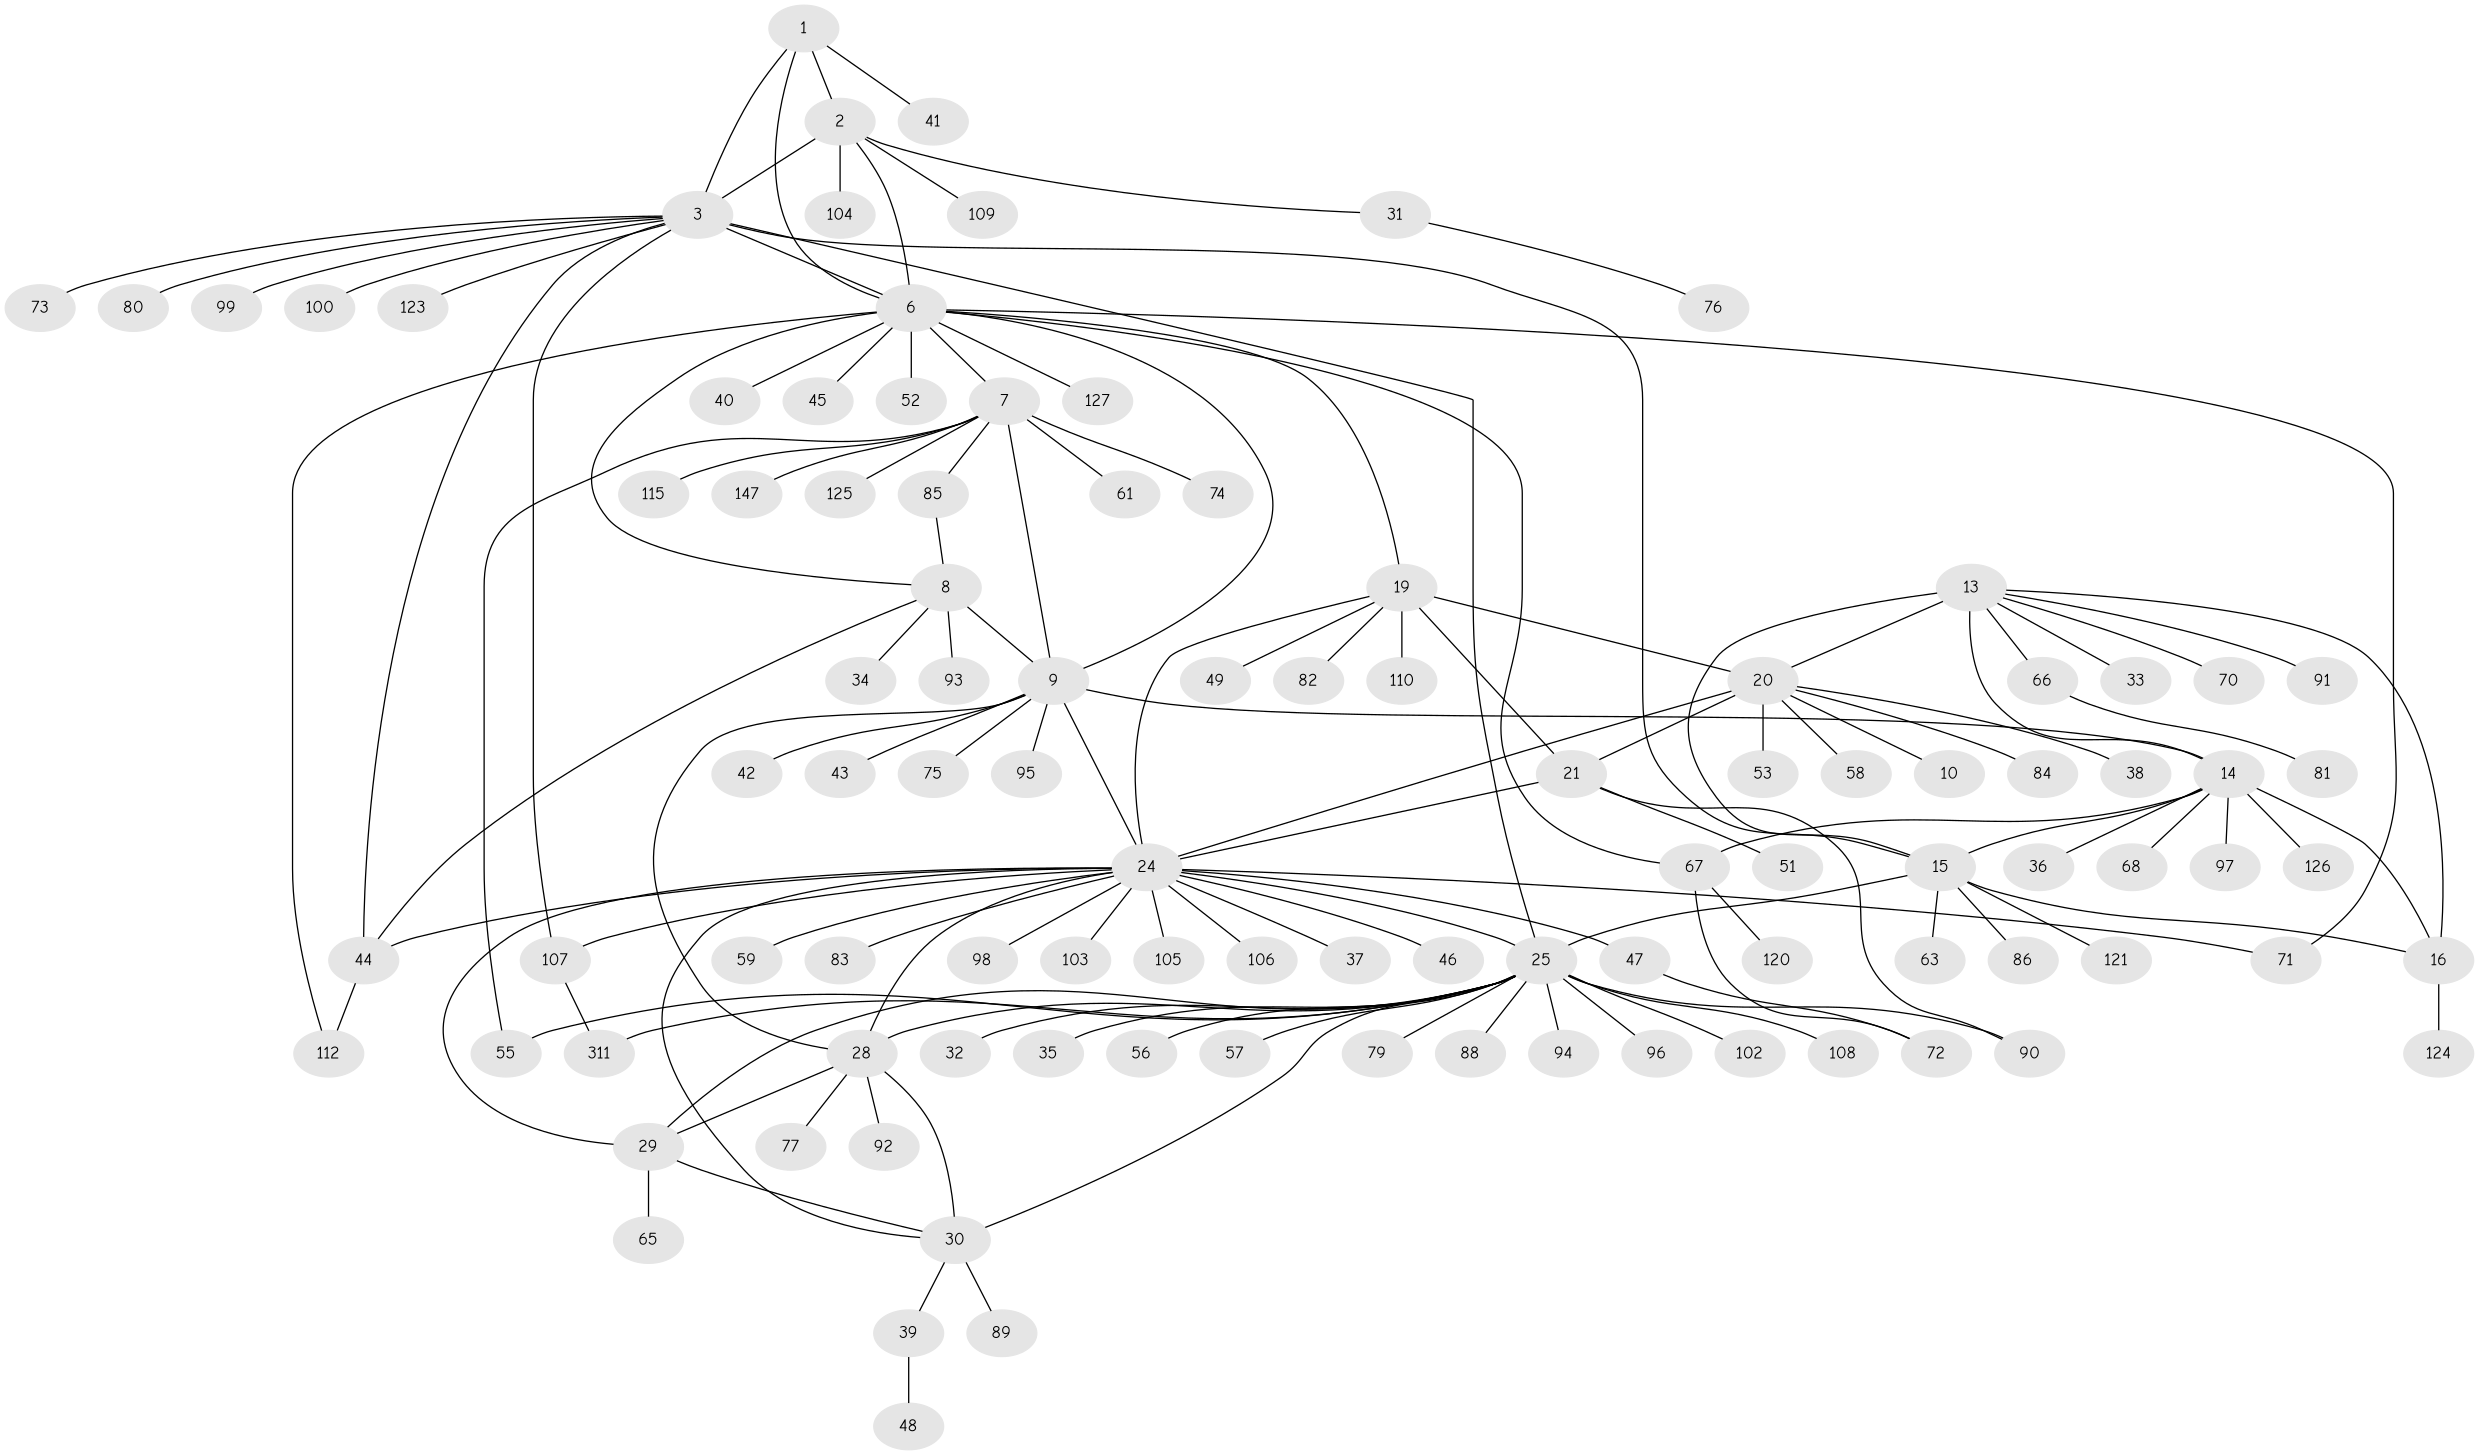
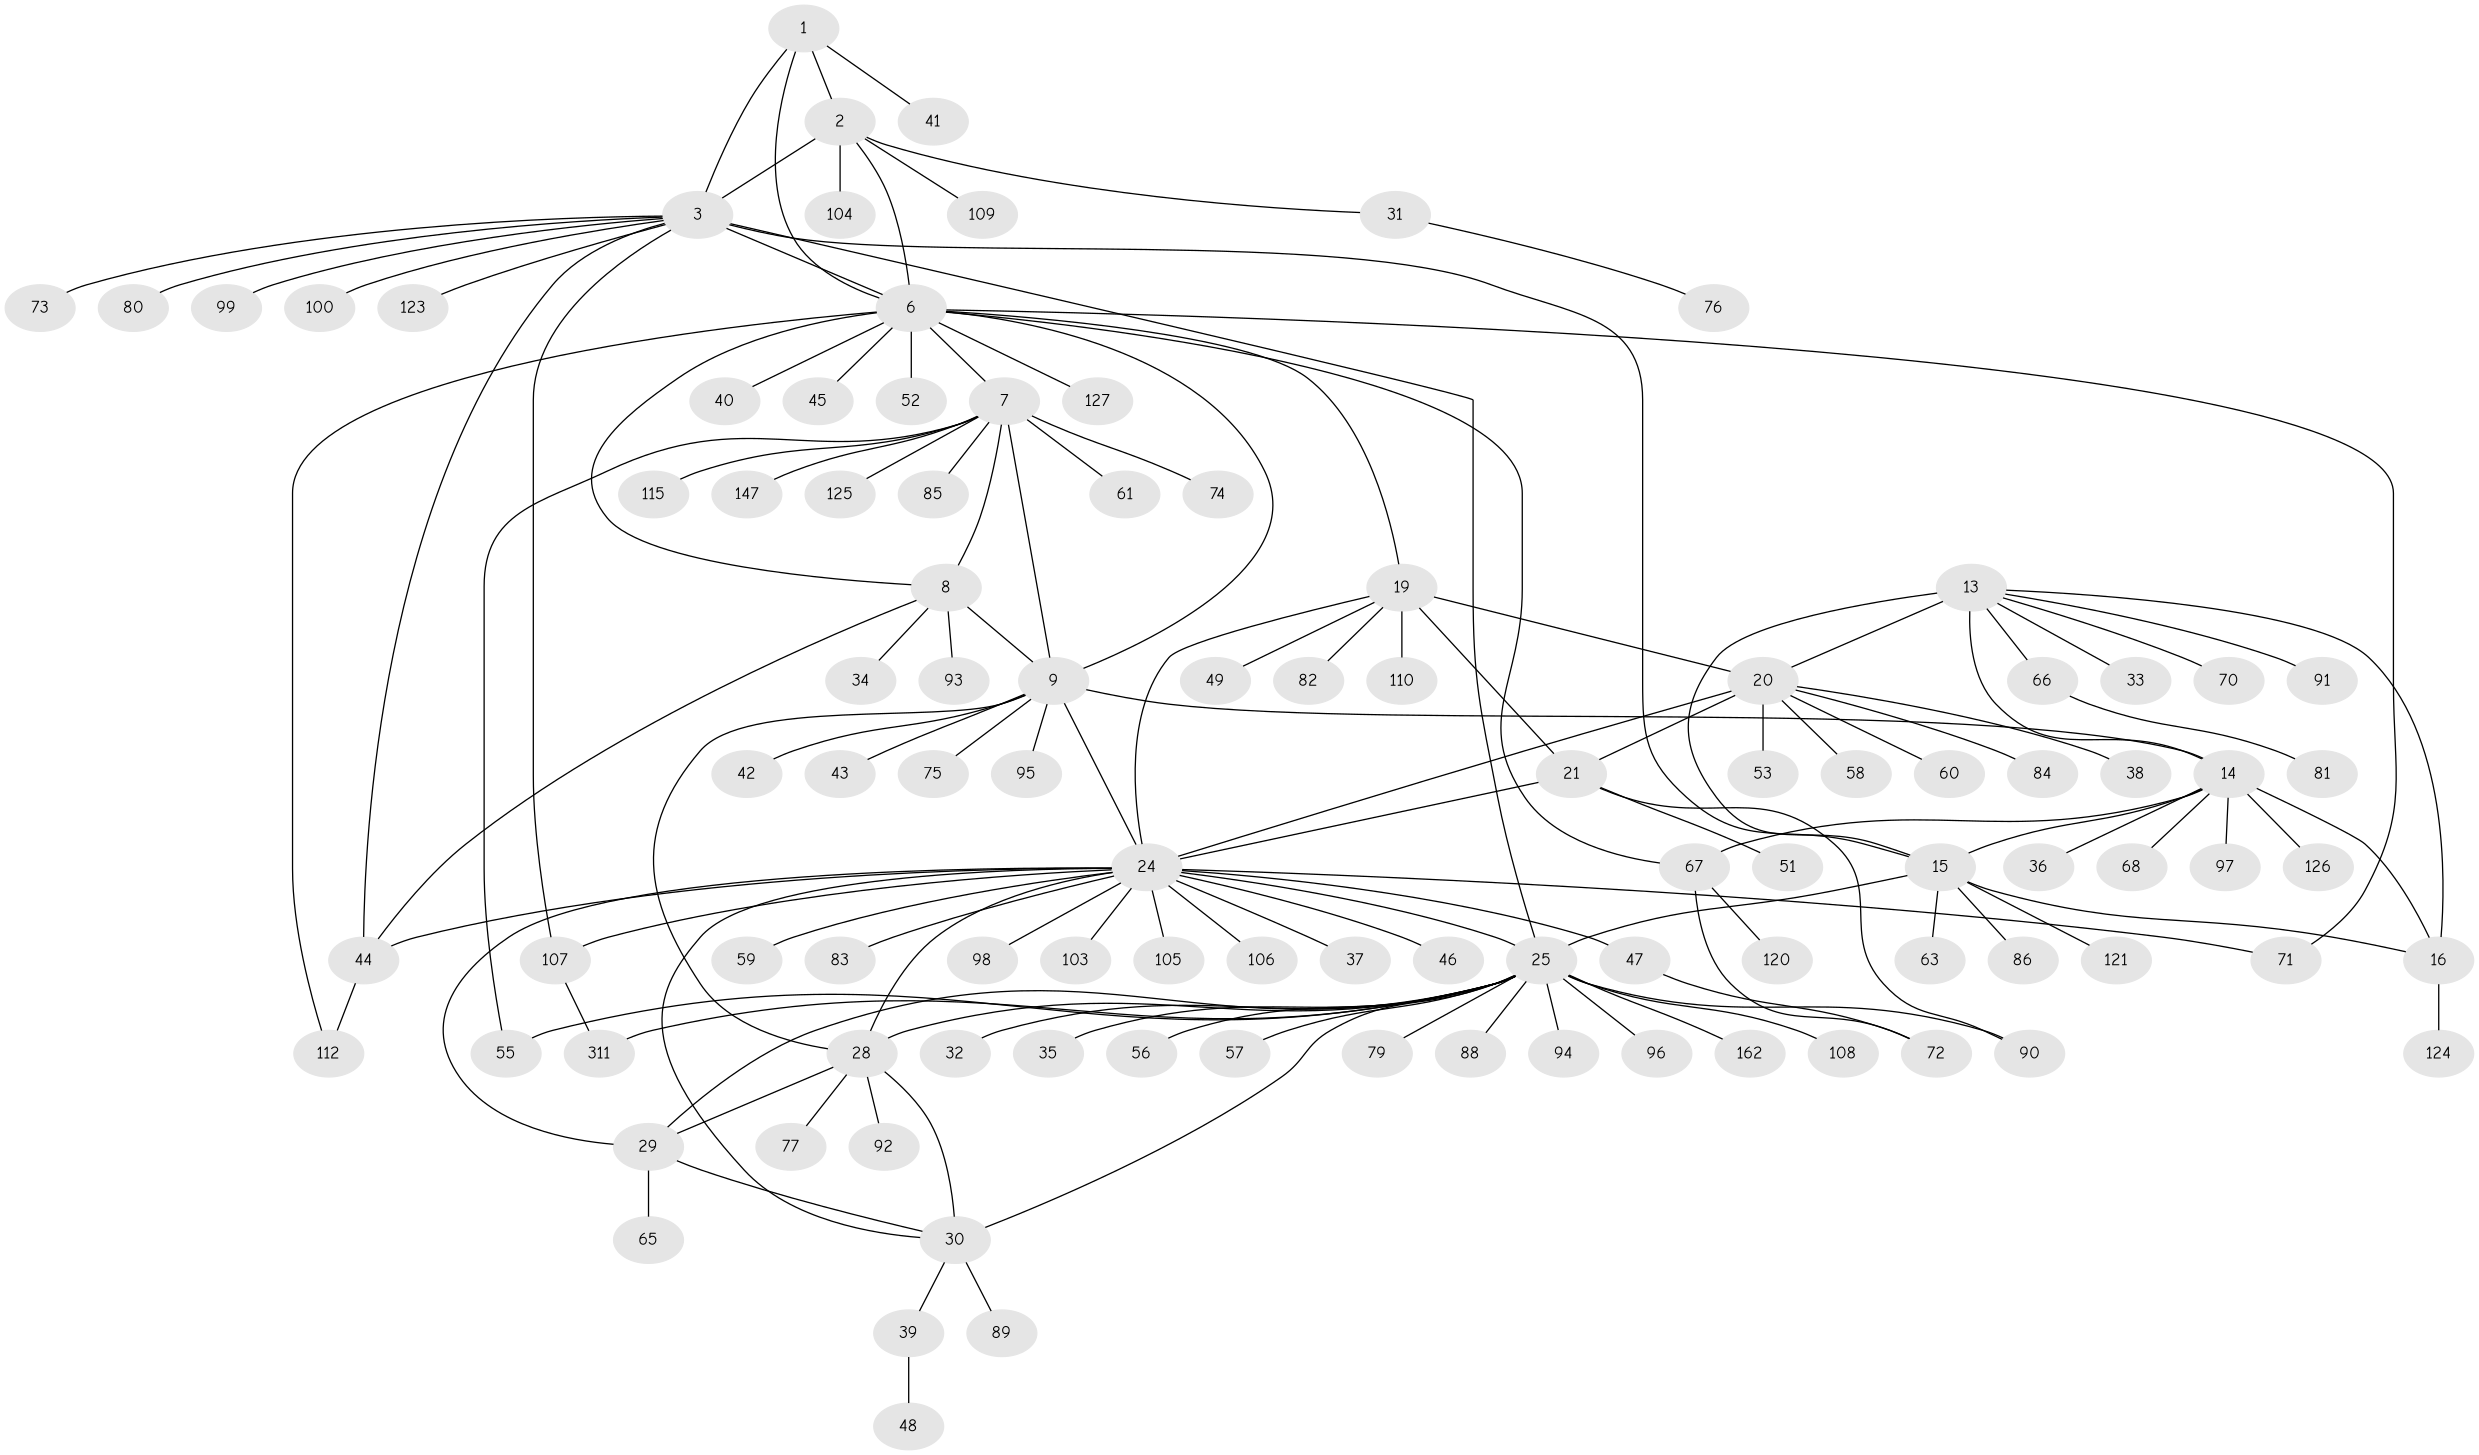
edge "85" -- "8": now "7" -- "8"
node "10": label "10" -> "60"
node "102": label "102" -> "162"
